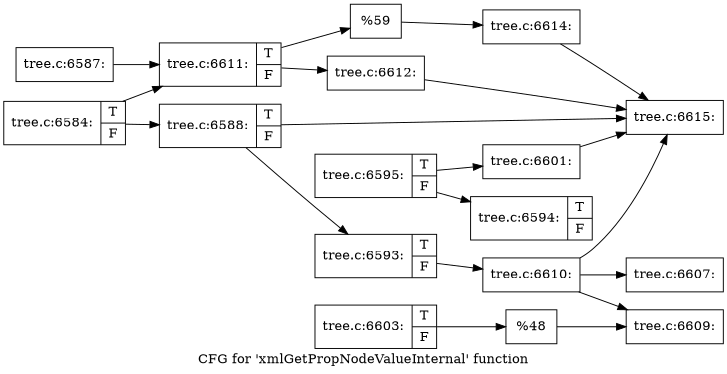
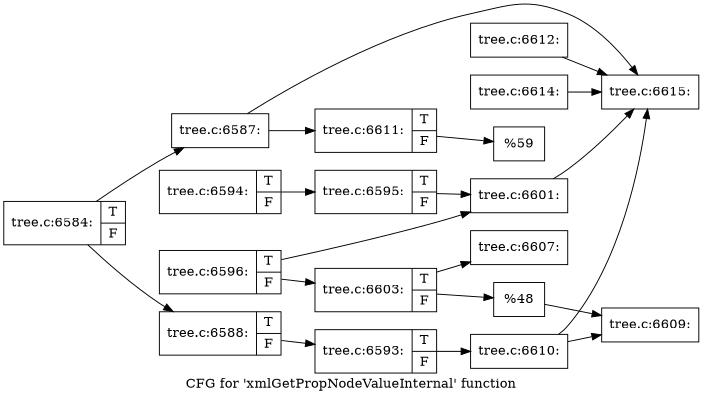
edge "%59" -> "tree.c:6614:": removed
edge "tree.c:6611:" -> "tree.c:6612:": removed
edge "tree.c:6584:" -> "tree.c:6611:": now "tree.c:6584:" -> "tree.c:6587:"
edge "tree.c:6588:" -> "tree.c:6615:": now "tree.c:6587:" -> "tree.c:6615:"
edge "tree.c:6595:" -> "tree.c:6594:": reversed
node "tree.c:6596:": added
edge "tree.c:6610:" -> "tree.c:6607:": now "tree.c:6603:" -> "tree.c:6607:"
